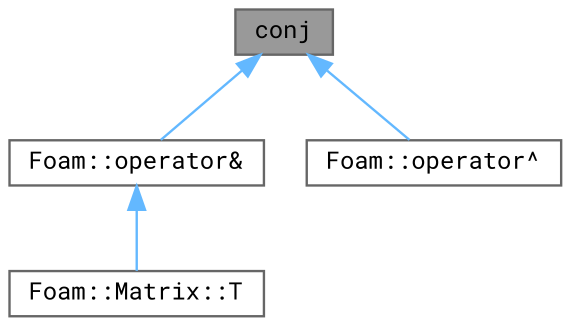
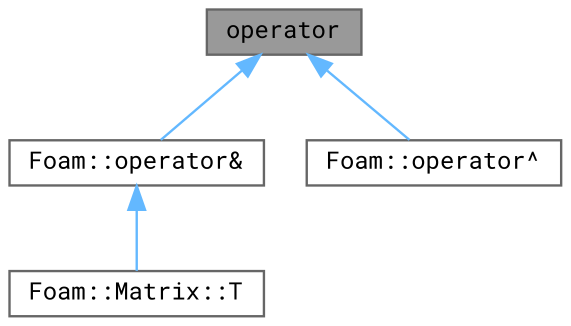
node "conj": label "conj" -> "operator"
